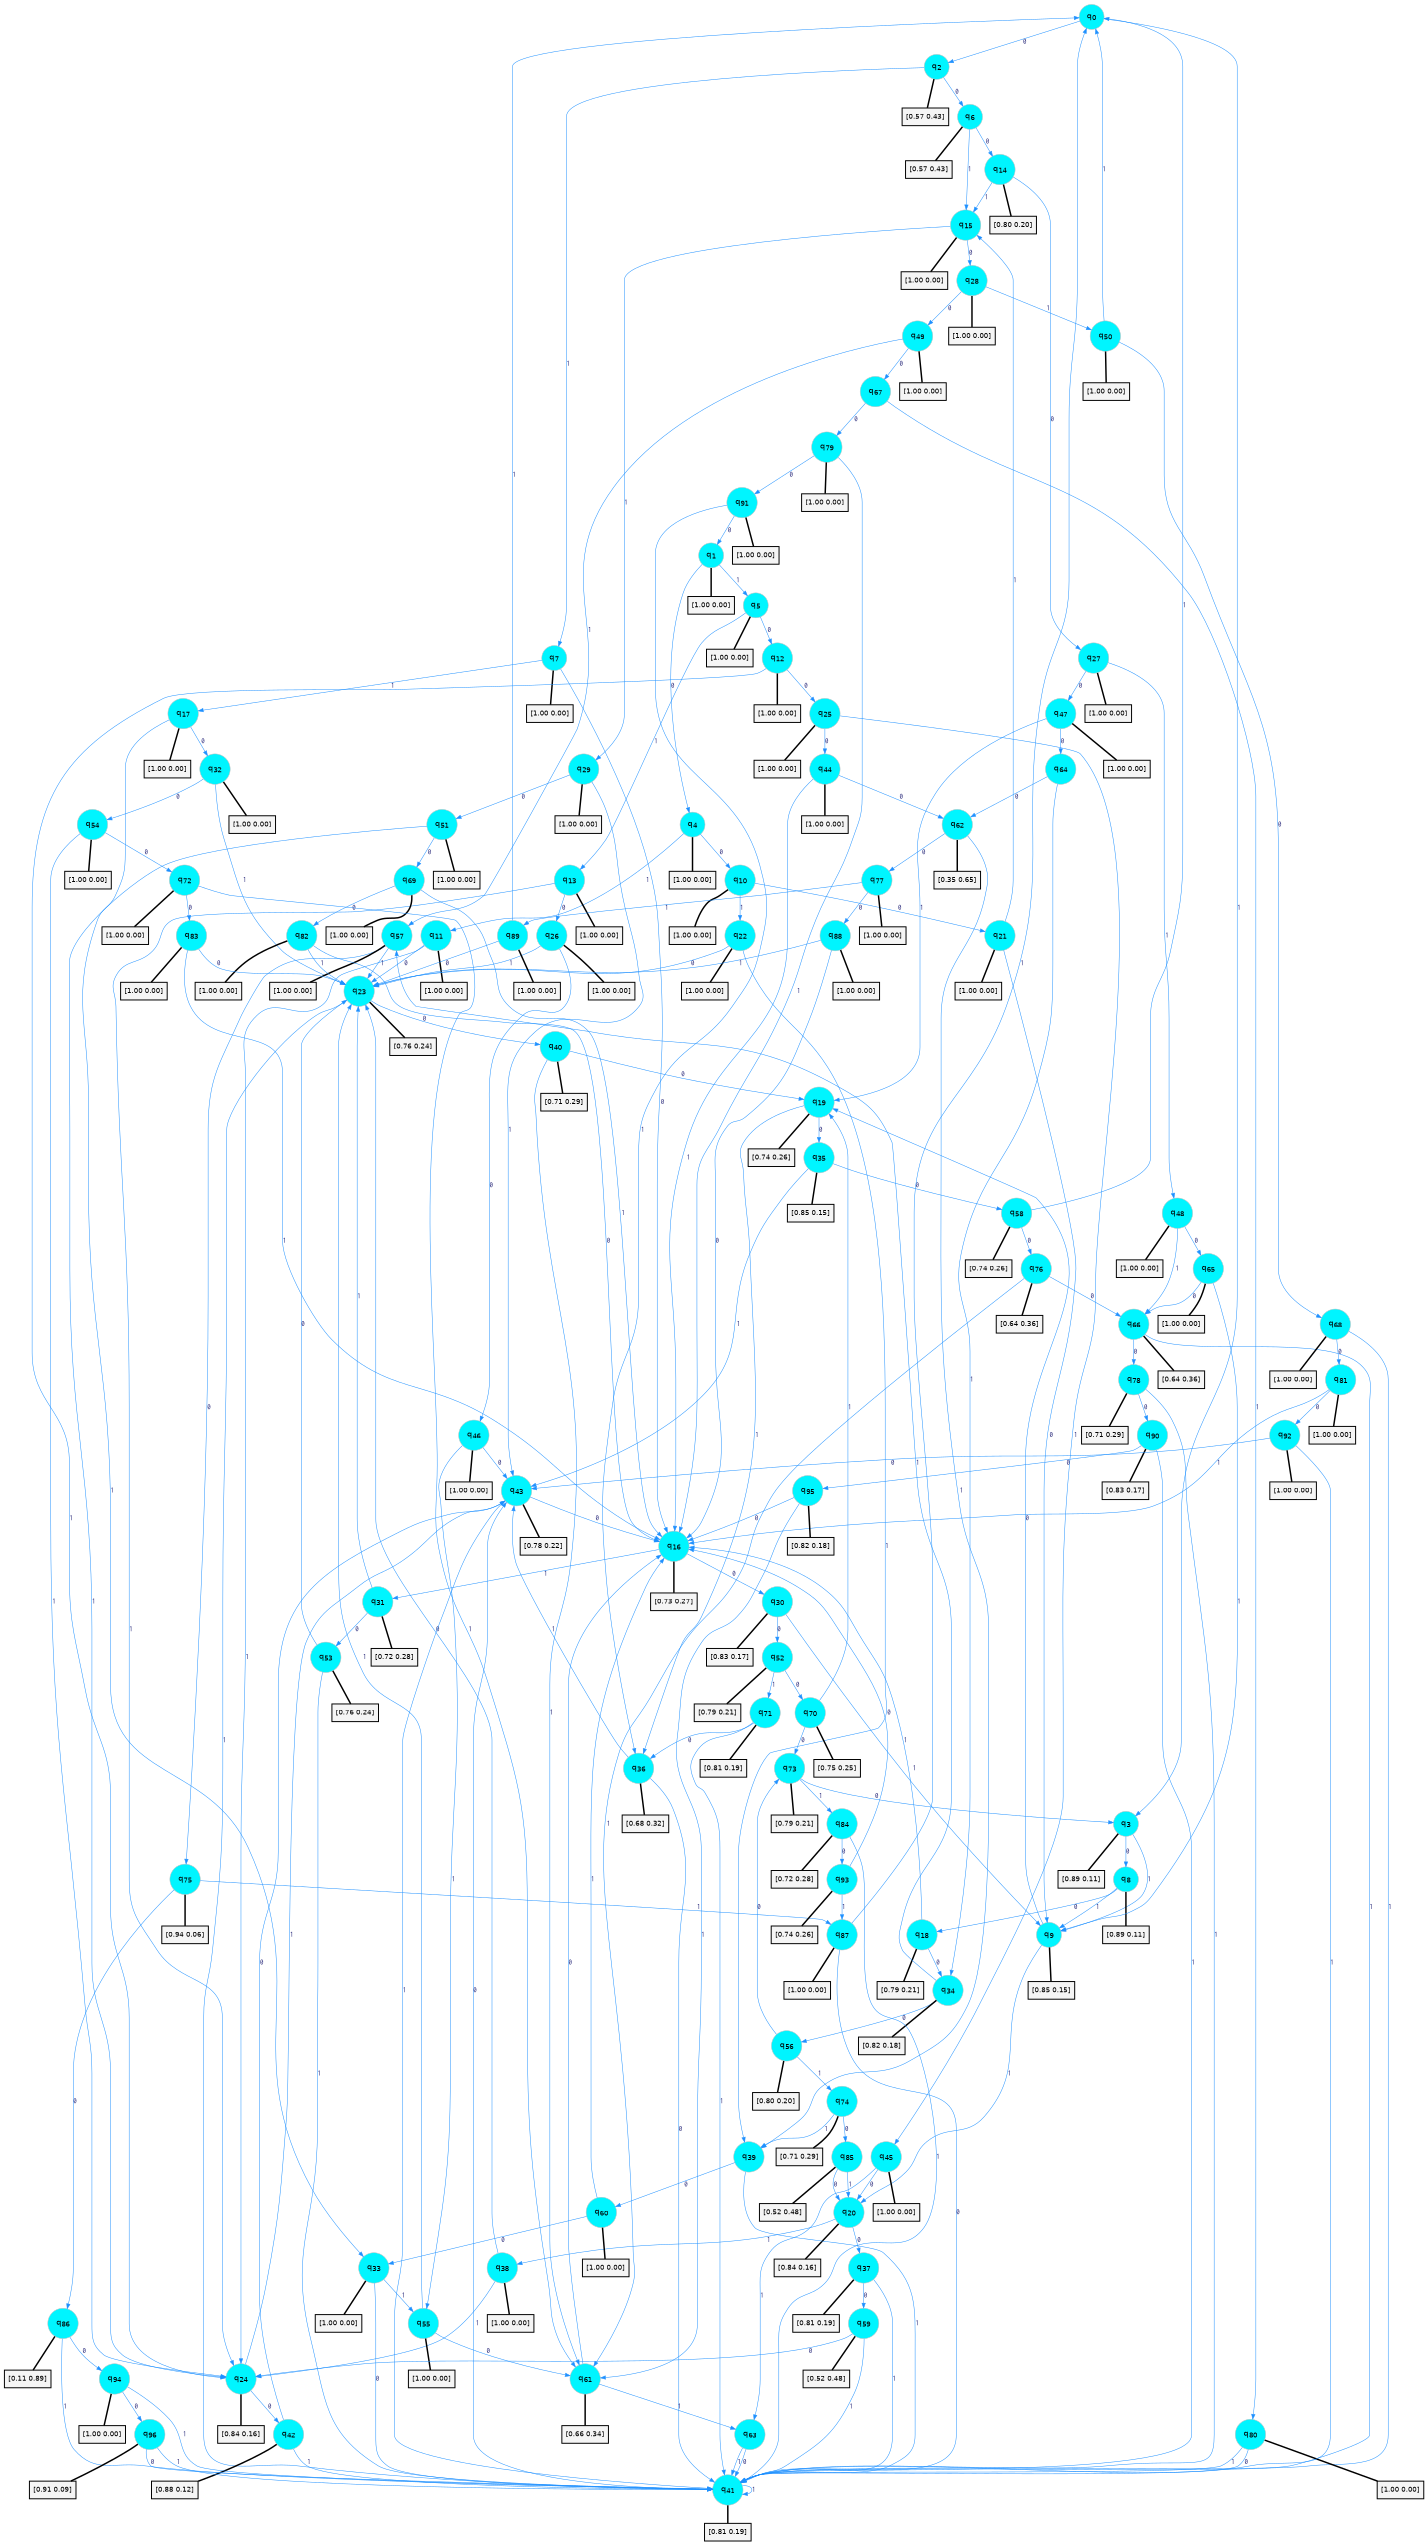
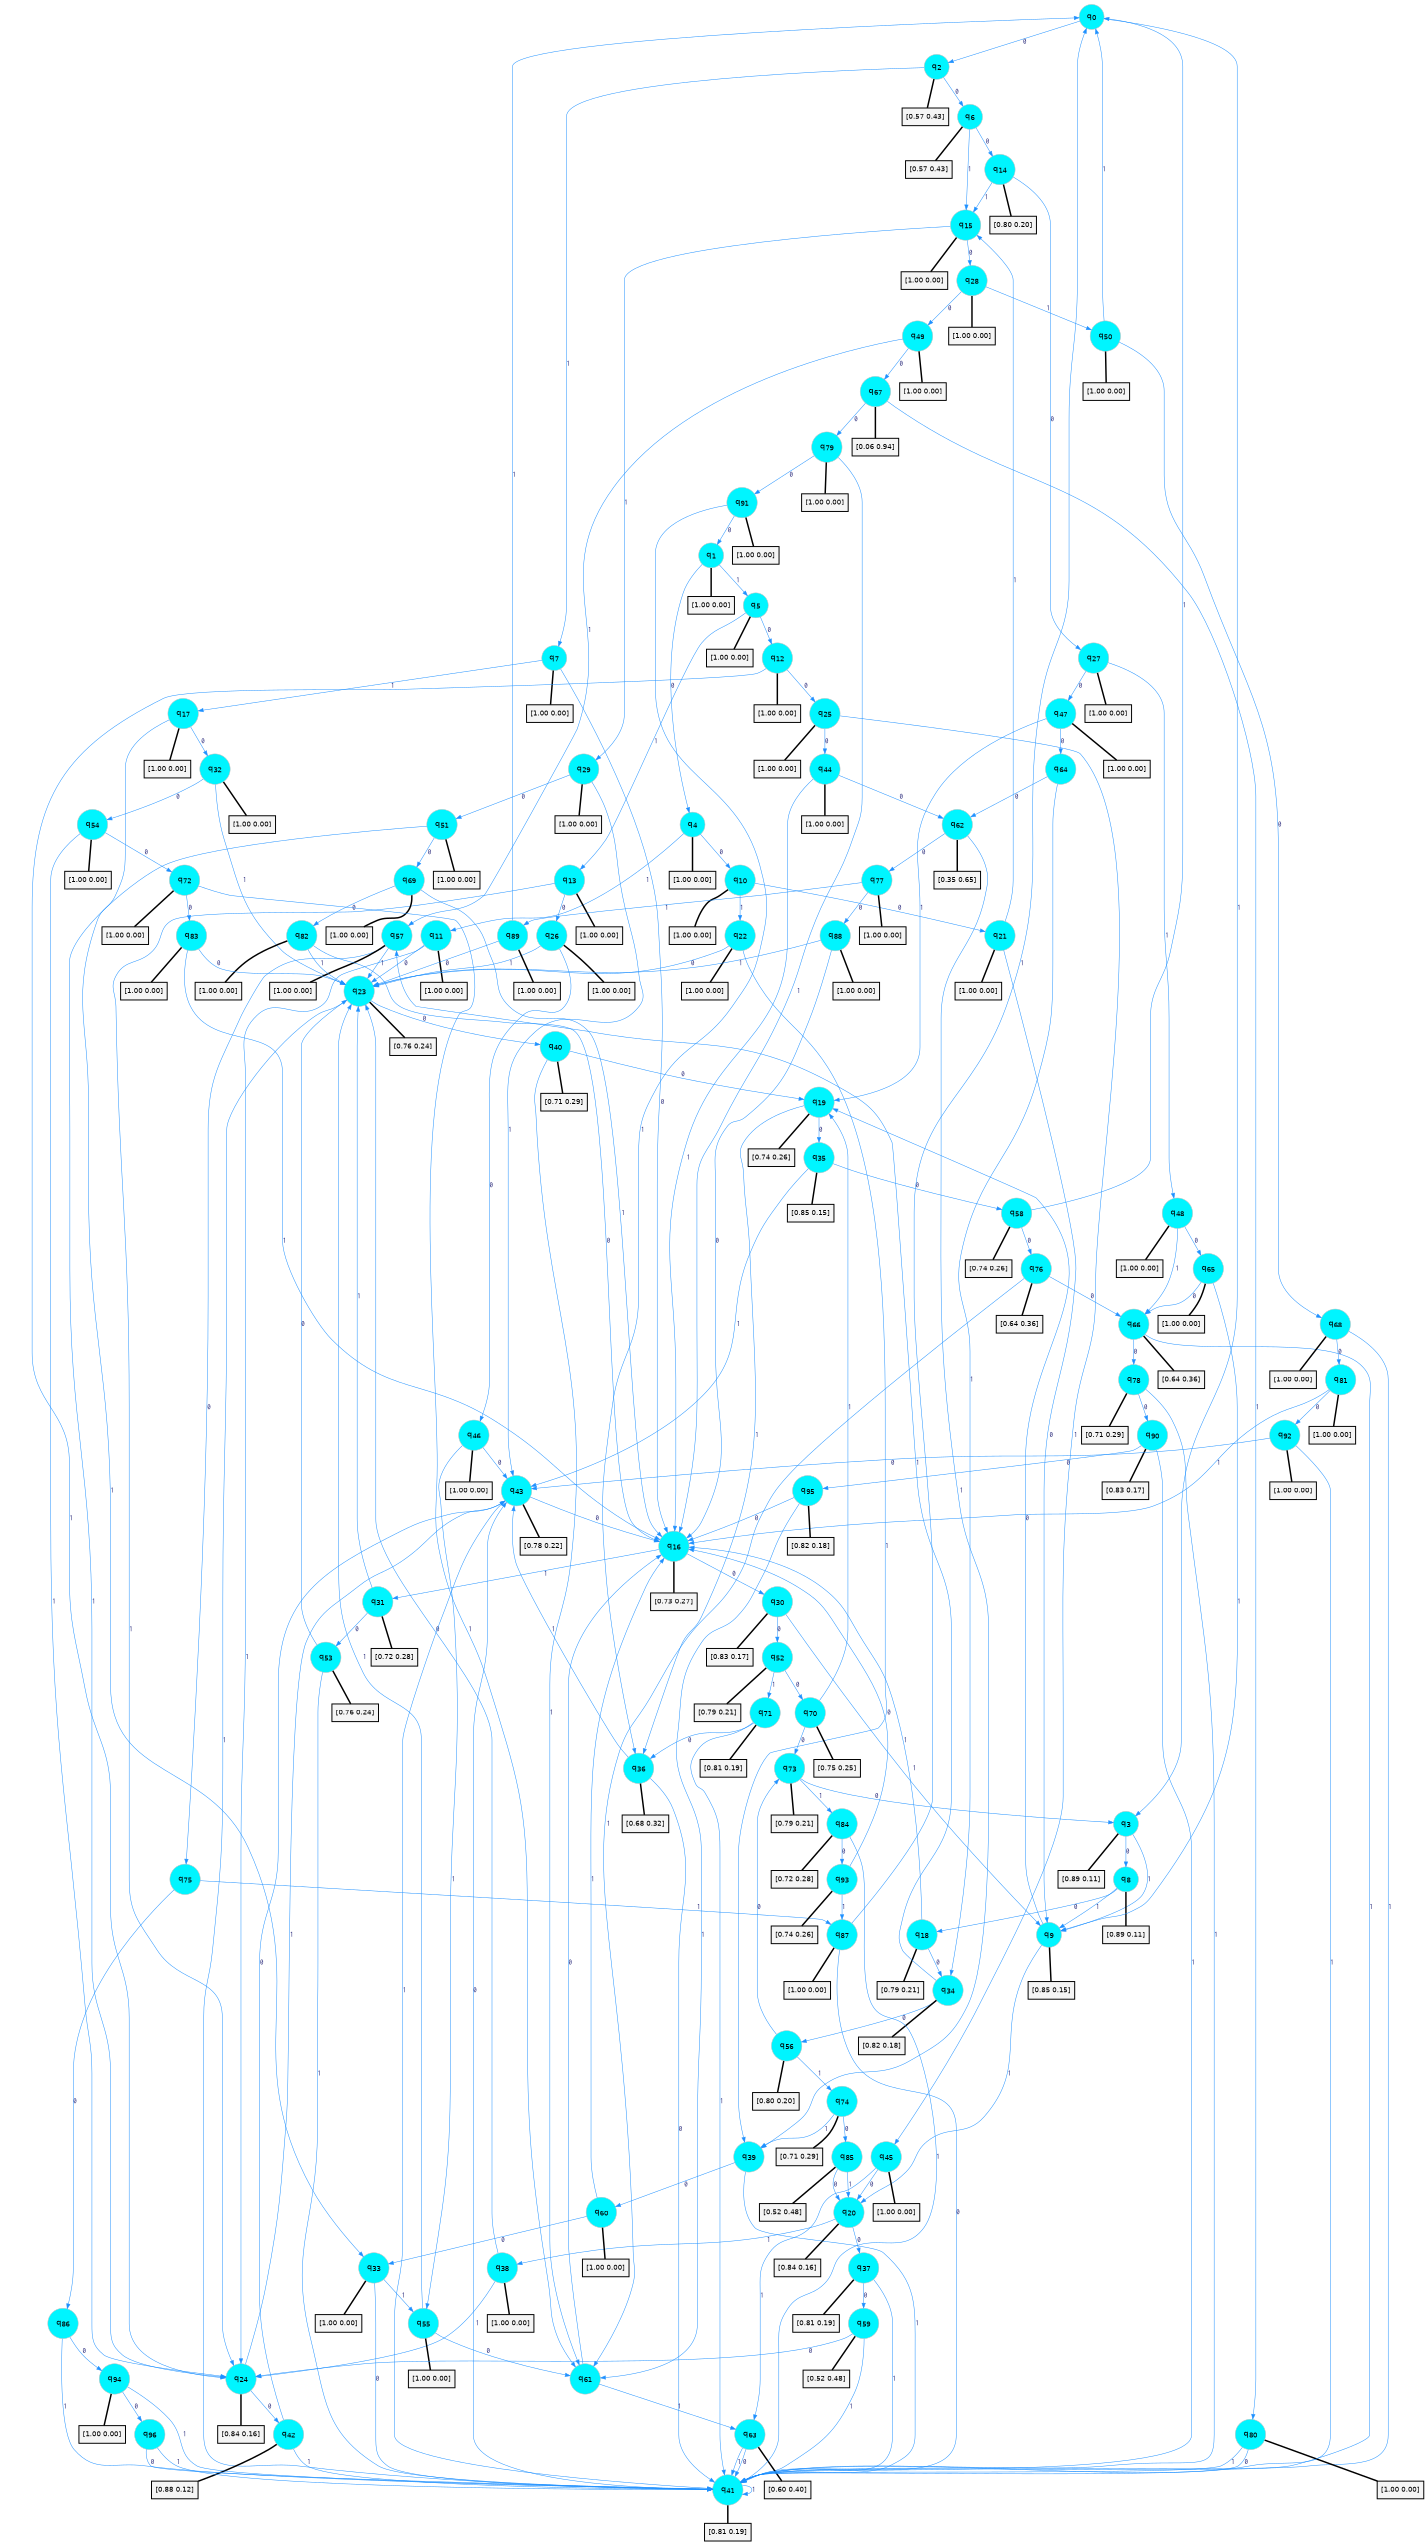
node "[0.06 0.94]": added
node "[0.94 0.06]": removed
node "[0.11 0.89]": removed
node "[0.66 0.34]": removed
node "[0.91 0.09]": removed
node "[0.60 0.40]": added
